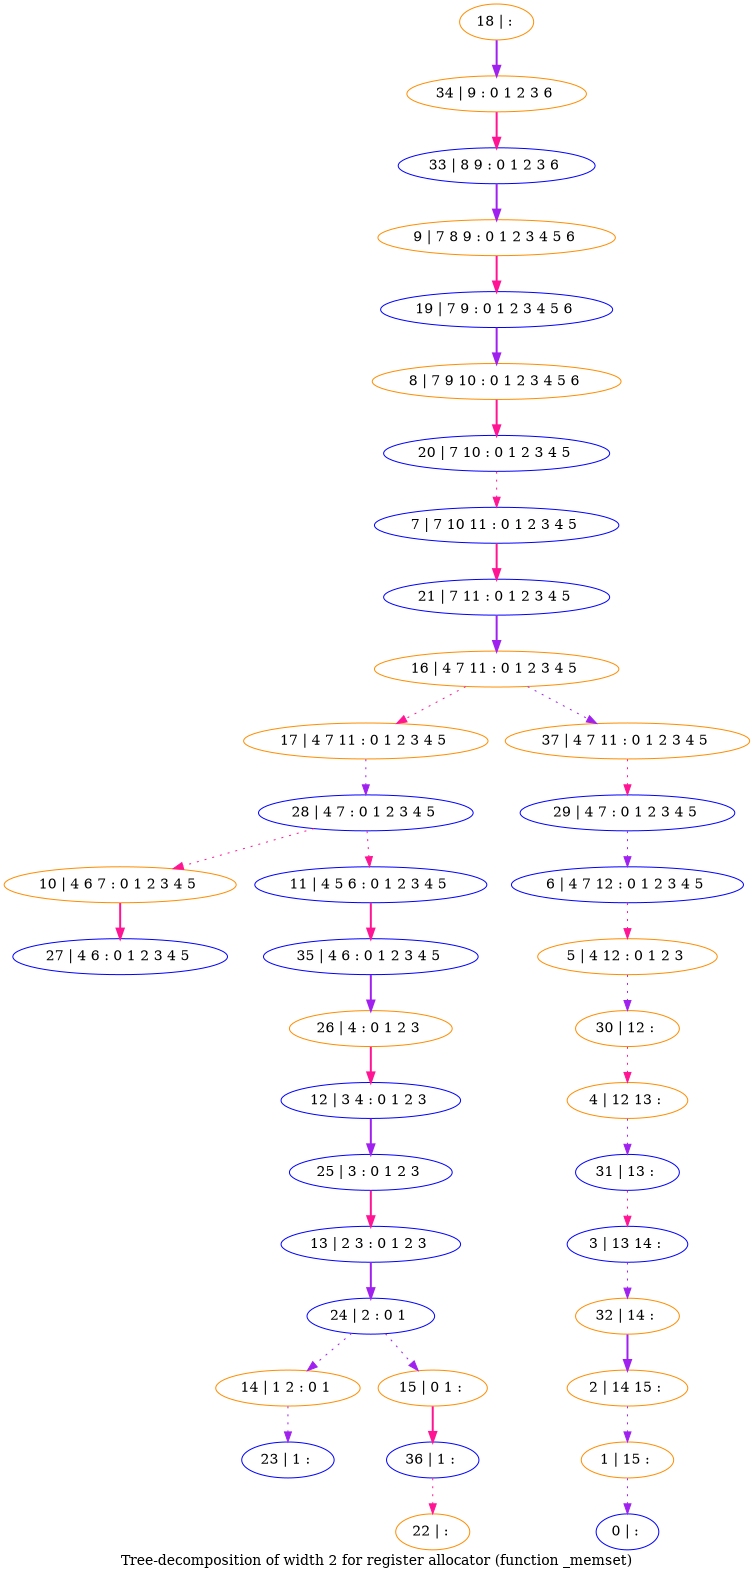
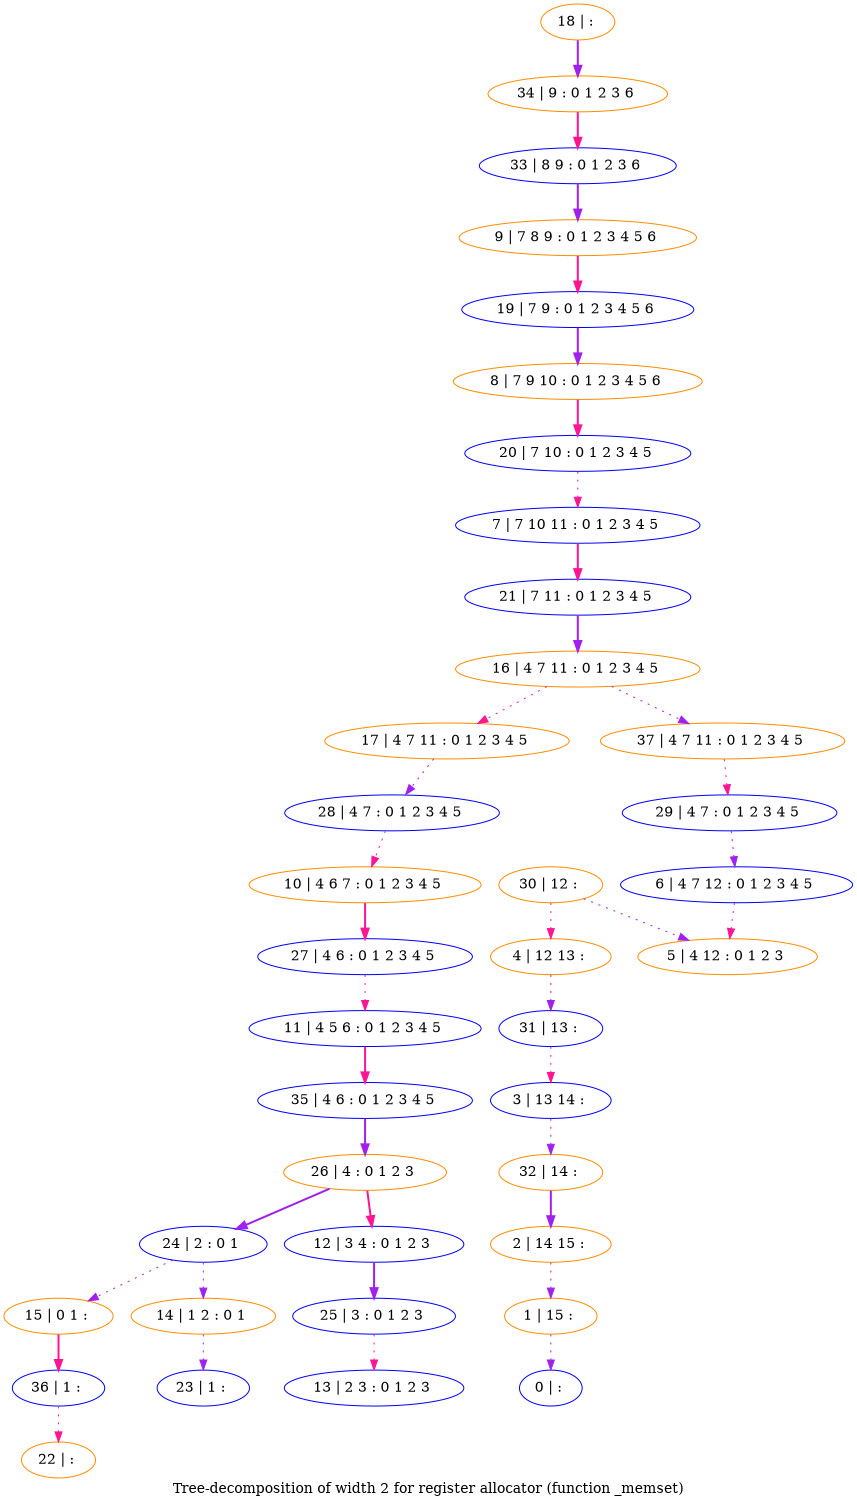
edge "28 | 4 7 : 0 1 2 3 4 5" -> "11 | 4 5 6 : 0 1 2 3 4 5": now "27 | 4 6 : 0 1 2 3 4 5" -> "11 | 4 5 6 : 0 1 2 3 4 5"
edge "5 | 4 12 : 0 1 2 3" -> "30 | 12 :": reversed
edge "25 | 3 : 0 1 2 3" -> "13 | 2 3 : 0 1 2 3": style bold -> dotted
edge "13 | 2 3 : 0 1 2 3" -> "24 | 2 : 0 1": now "26 | 4 : 0 1 2 3" -> "24 | 2 : 0 1"
